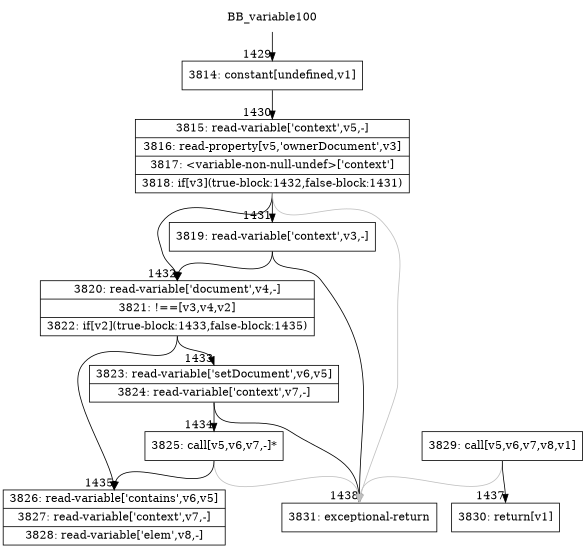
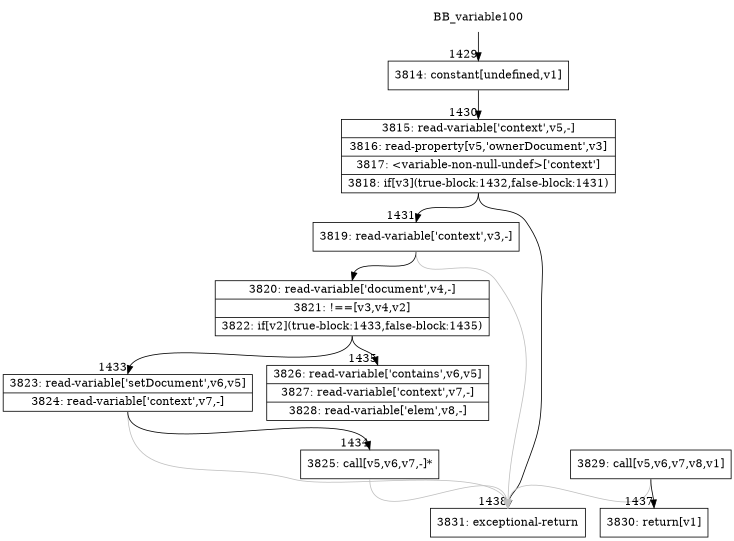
edge "3815: read-variable['context',v5,-]" -> "3820: read-variable['document',v4,-]": removed
edge "3815: read-variable['context',v5,-]" -> "3831: exceptional-return": color gray -> black
edge "3819: read-variable['context',v3,-]" -> "3831: exceptional-return": color black -> gray
edge "3823: read-variable['setDocument',v6,v5]" -> "3831: exceptional-return": color black -> gray
edge "3825: call[v5,v6,v7,-]*" -> "3826: read-variable['contains',v6,v5]": removed
